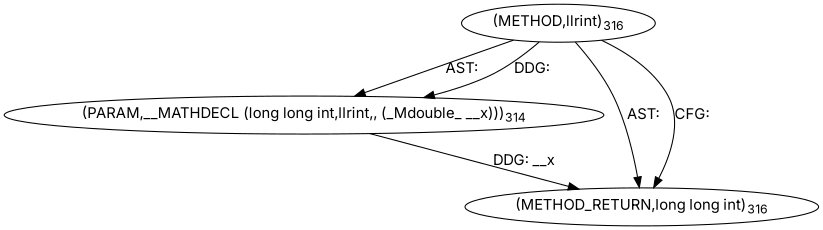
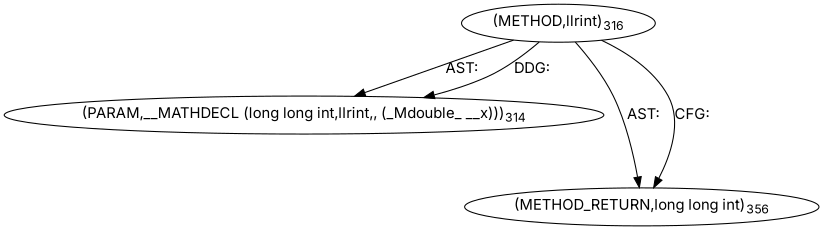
edge "(PARAM,__MATHDECL (long long int,llrint,, (_Mdouble_ __x)))" -> "(METHOD_RETURN,long long int)": removed, label "DDG: __x"
node "(METHOD_RETURN,long long int)": text "316" -> "356"
